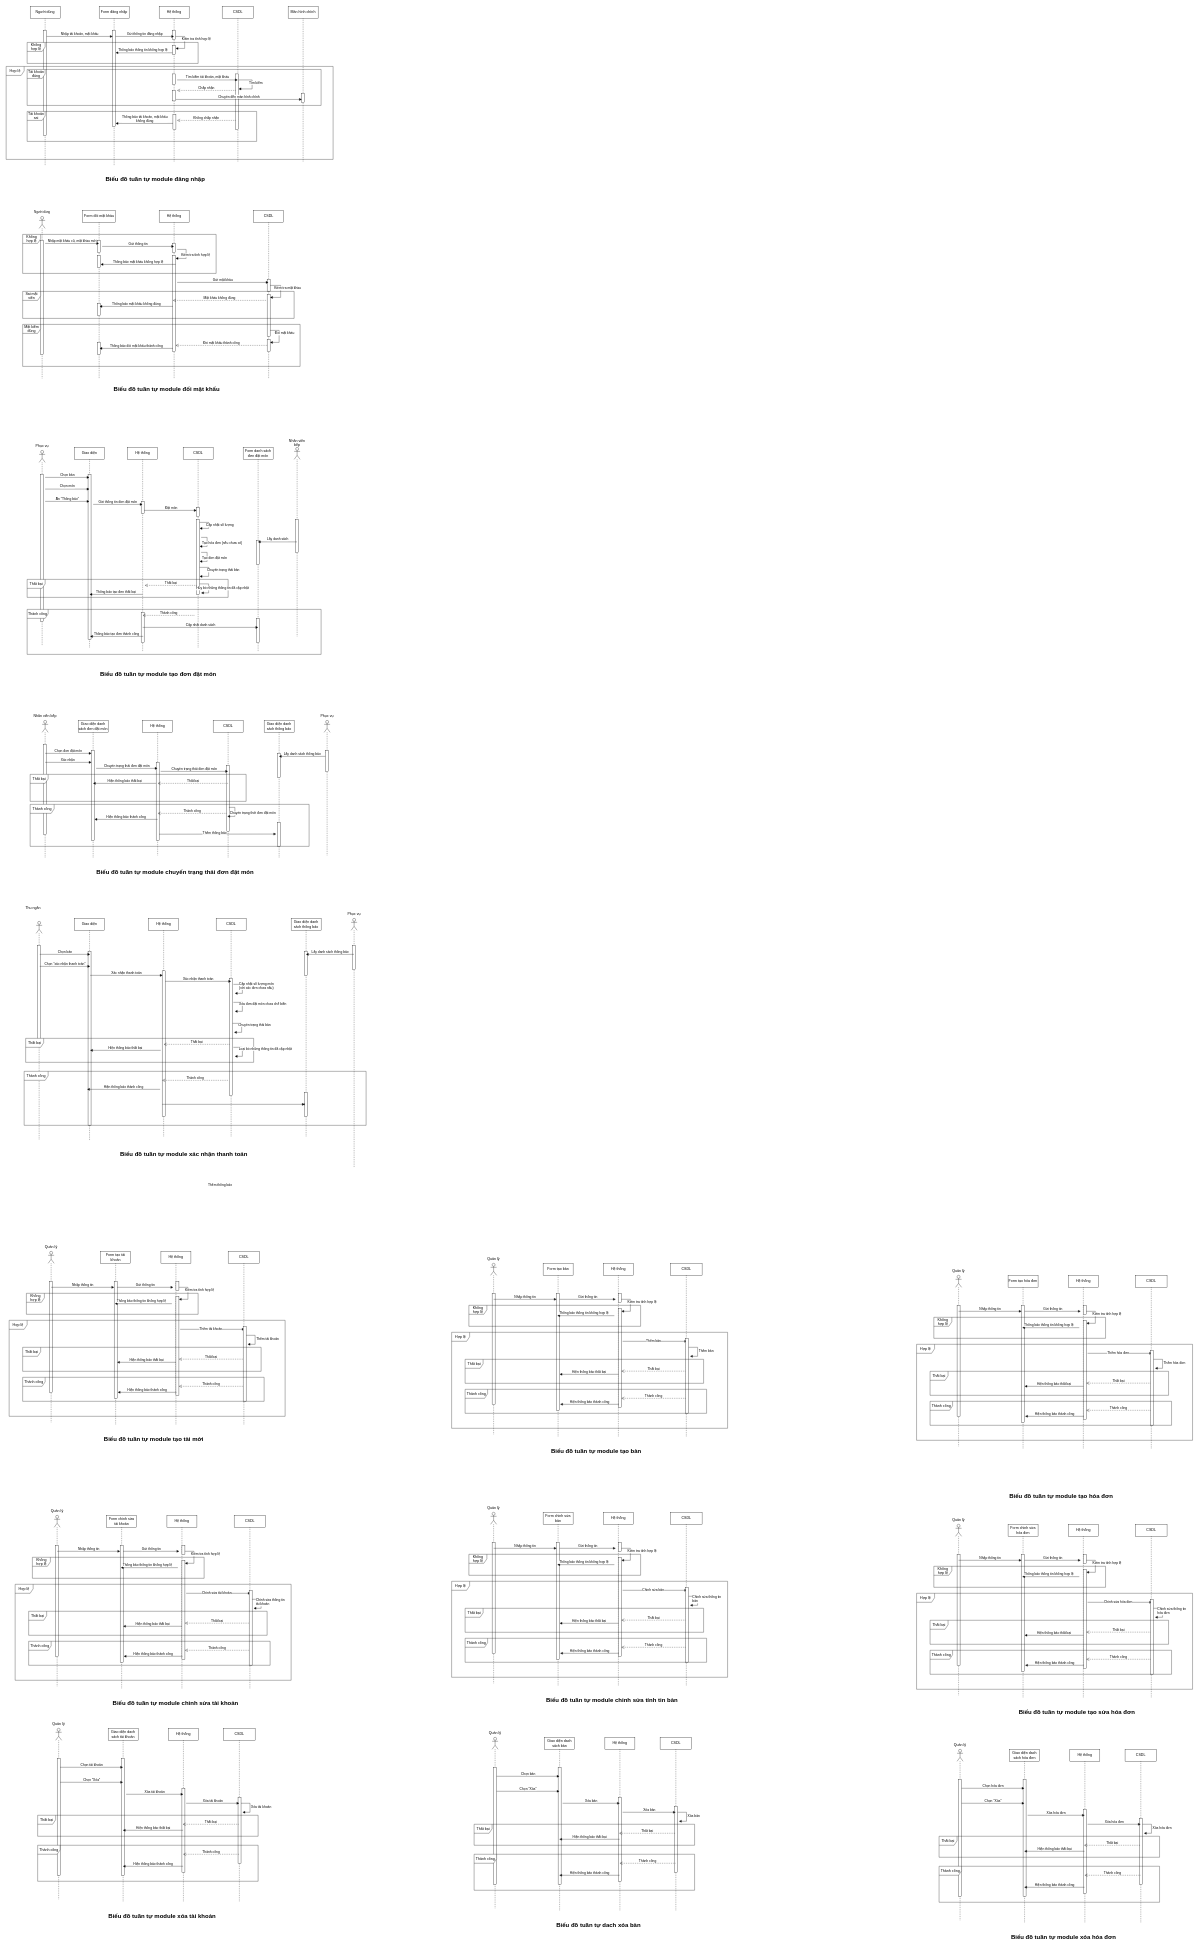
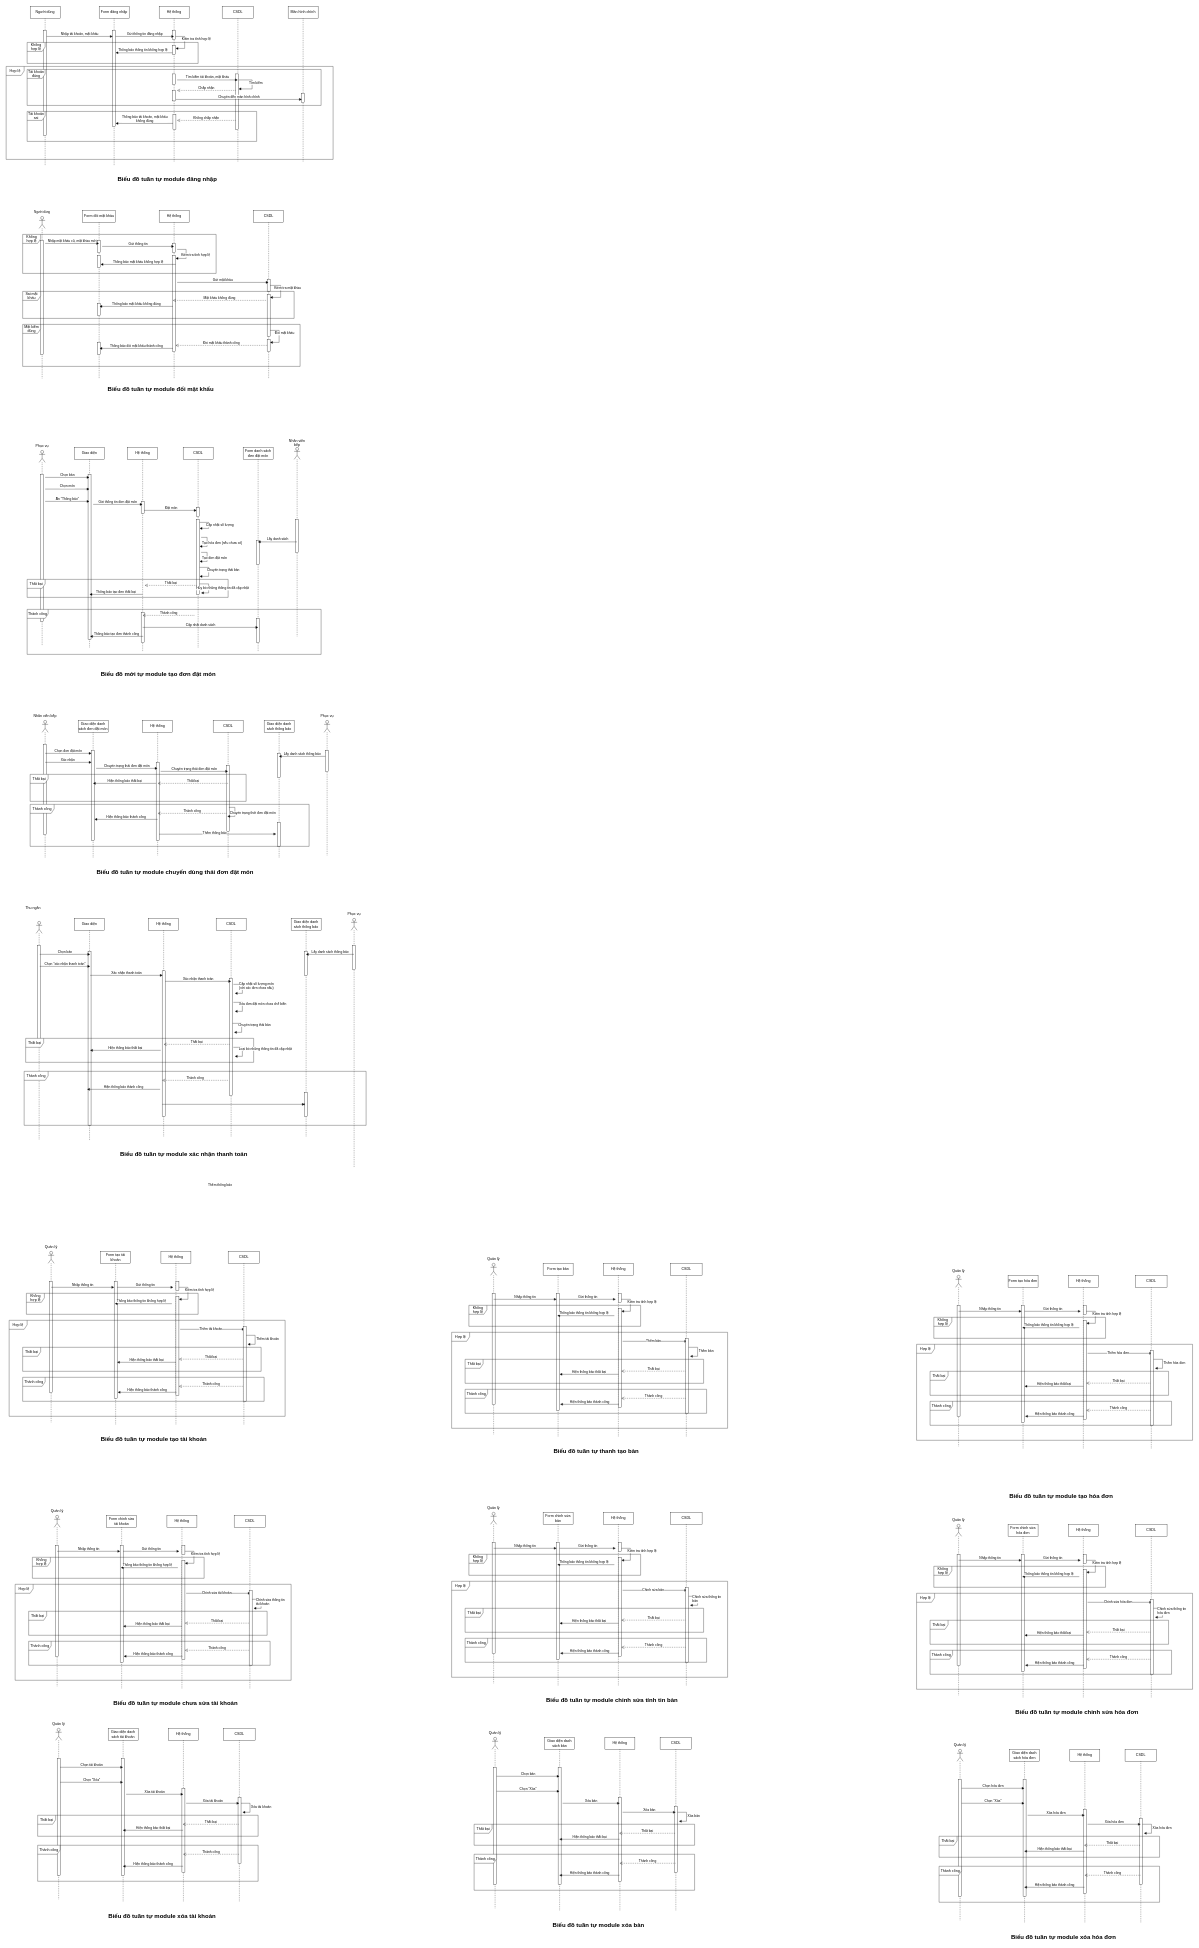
node "Biểu đồ tuần tự module đăng nhập": moved (156, 179) -> (168, 179)
node "Sai mật viên": label "Sai mật viên" -> "Sai mật khẩu"
node "Biểu đồ tuần tự module đổi mật khẩu": moved (167, 389) -> (161, 389)
node "Biểu đồ tuần tự module tạo đơn đặt món": label "Biểu đồ tuần tự module tạo đơn đặt món" -> "Biểu đồ mới tự module tạo đơn đặt món"
node "Biểu đồ tuần tự module chuyển trạng thái đơn đặt món": label "Biểu đồ tuần tự module chuyển trạng thái đơn đặt món" -> "Biểu đồ tuần tự module chuyển dùng thái đơn đặt món"
node "Biểu đồ tuần tự module tạo tài mới": label "Biểu đồ tuần tự module tạo tài mới" -> "Biểu đồ tuần tự module tạo tài khoản"
node "Biểu đồ tuần tự module tạo bàn": label "Biểu đồ tuần tự module tạo bàn" -> "Biểu đồ tuần tự thanh tạo bàn"
node "Biểu đồ tuần tự module chỉnh sửa tài khoản": label "Biểu đồ tuần tự module chỉnh sửa tài khoản" -> "Biểu đồ tuần tự module chưa sửa tài khoản"
node "Biểu đồ tuần tự module tạo sửa hóa đơn": label "Biểu đồ tuần tự module tạo sửa hóa đơn" -> "Biểu đồ tuần tự module chỉnh sửa hóa đơn"
node "Biểu đồ tuần tự dach xóa bàn": label "Biểu đồ tuần tự dach xóa bàn" -> "Biểu đồ tuần tự module xóa bàn"
